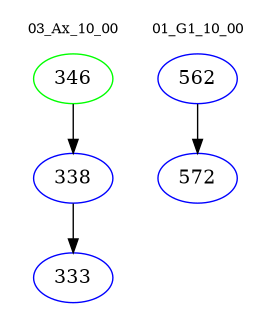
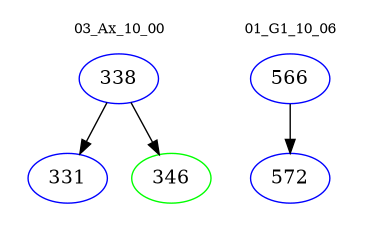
cluster "01_G1_10_00": label "01_G1_10_00" -> "01_G1_10_06"
node "562": label "562" -> "566"
edge "346" -> "338": reversed
node "333": label "333" -> "331"
